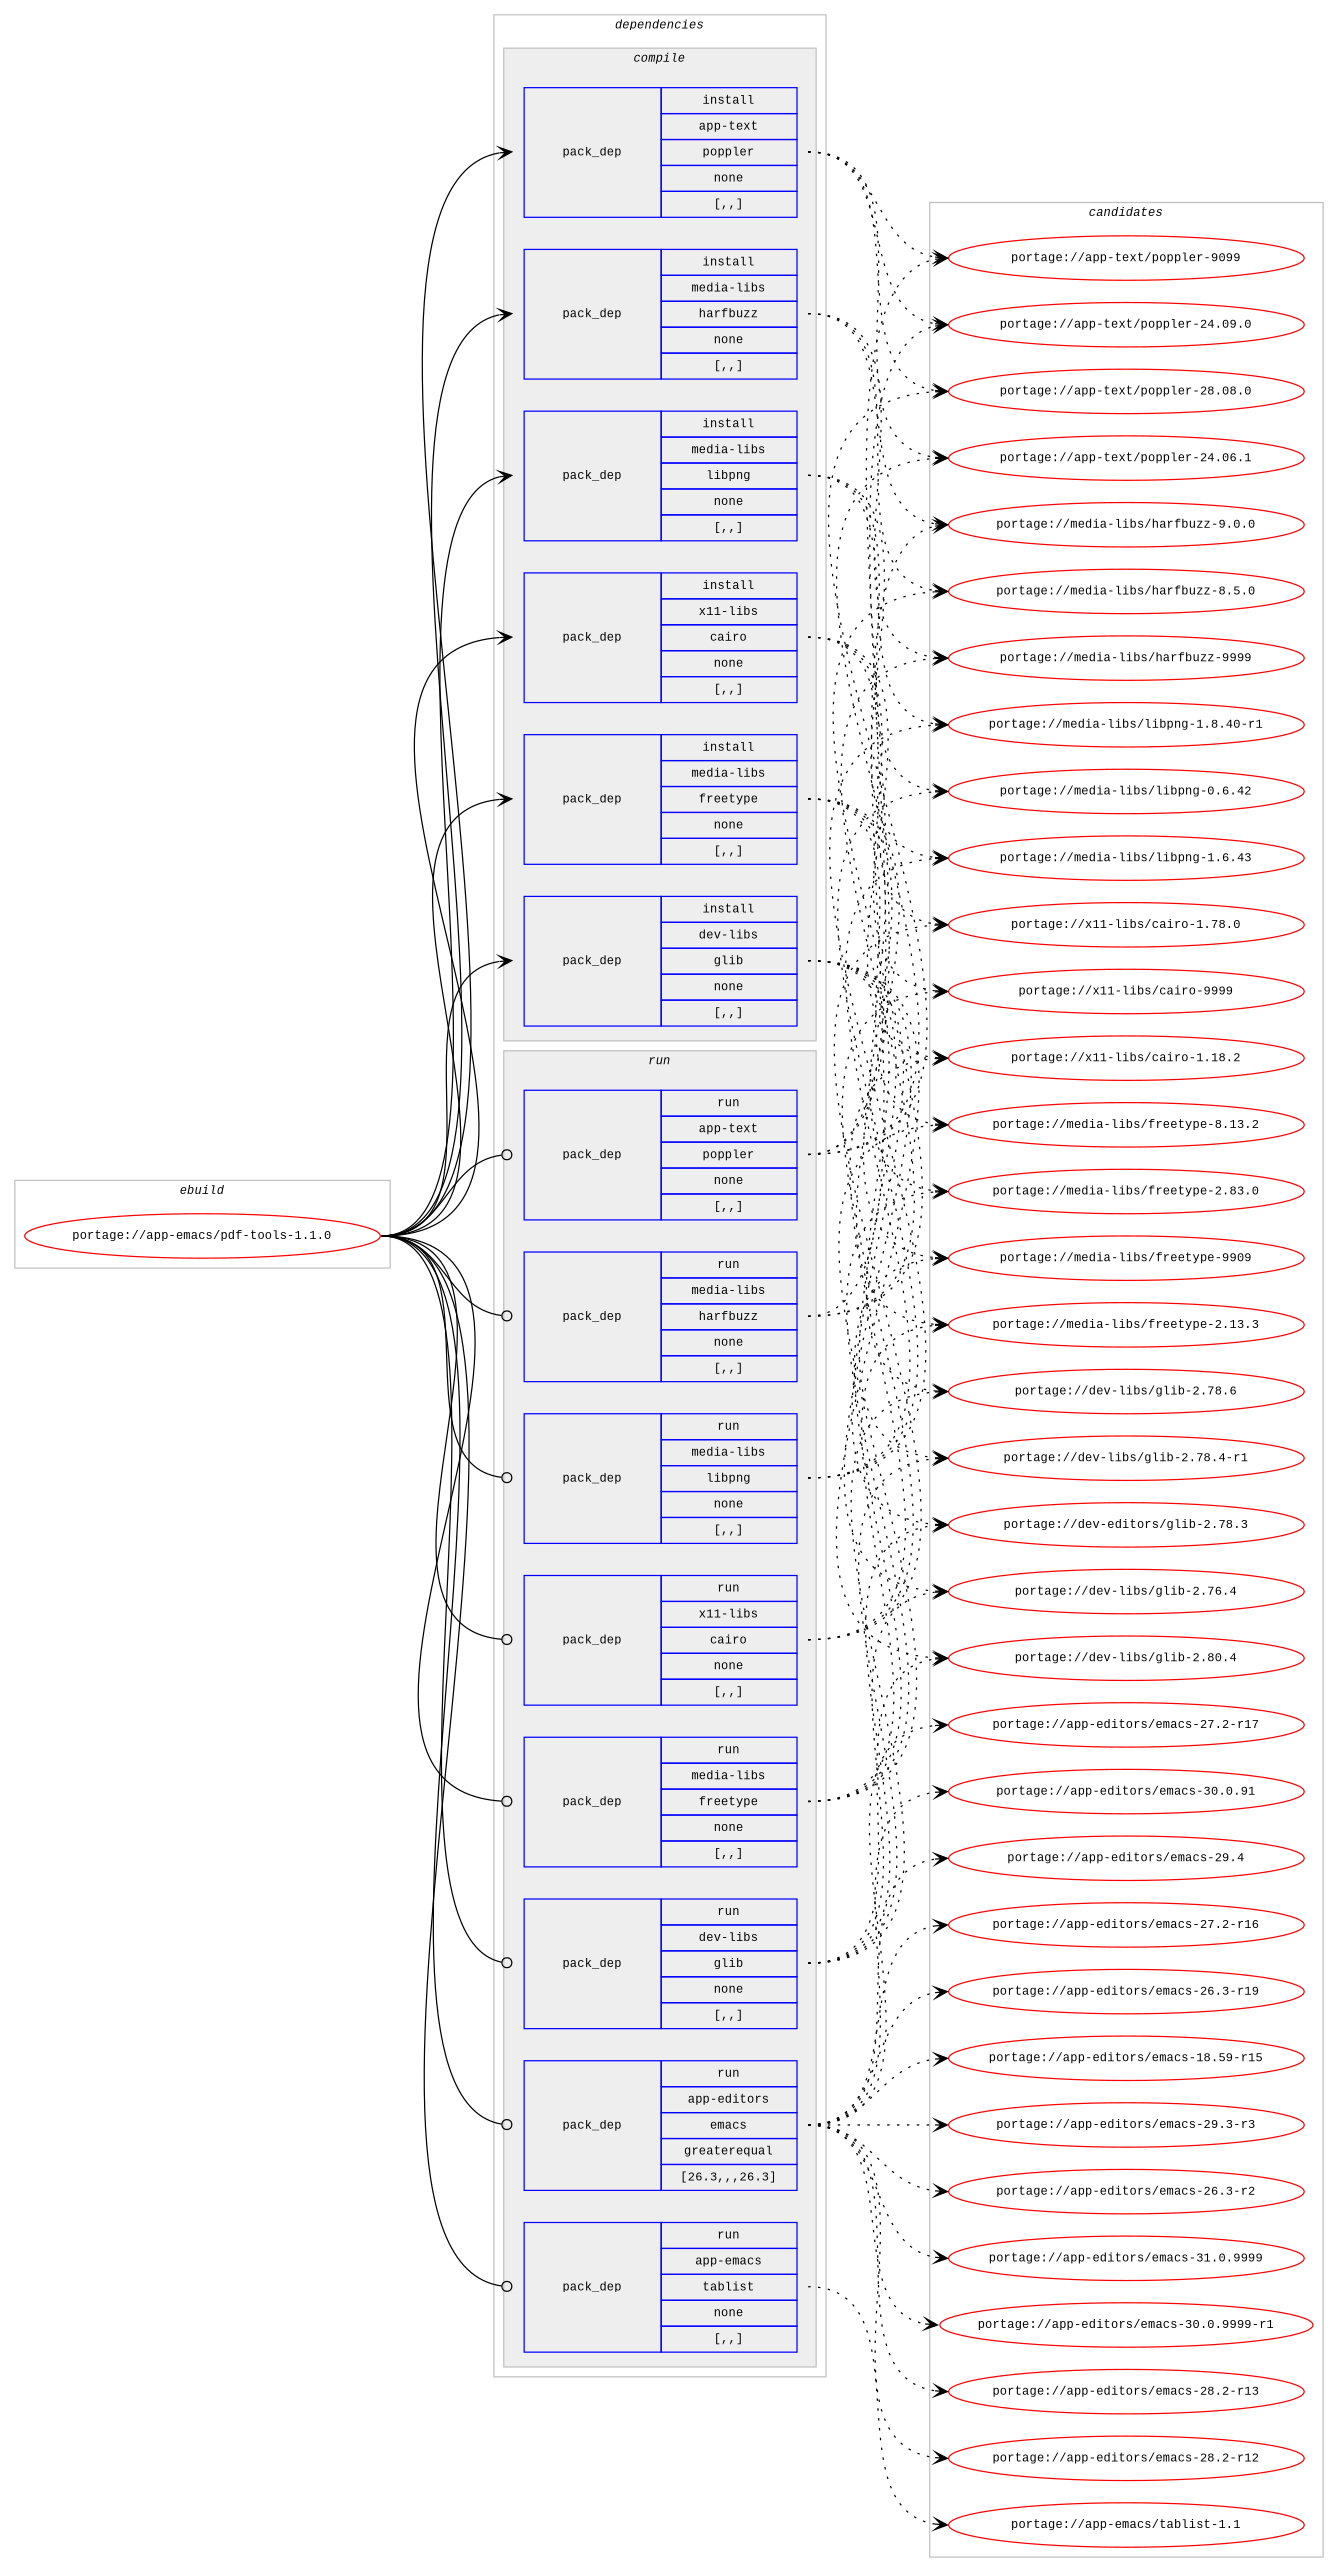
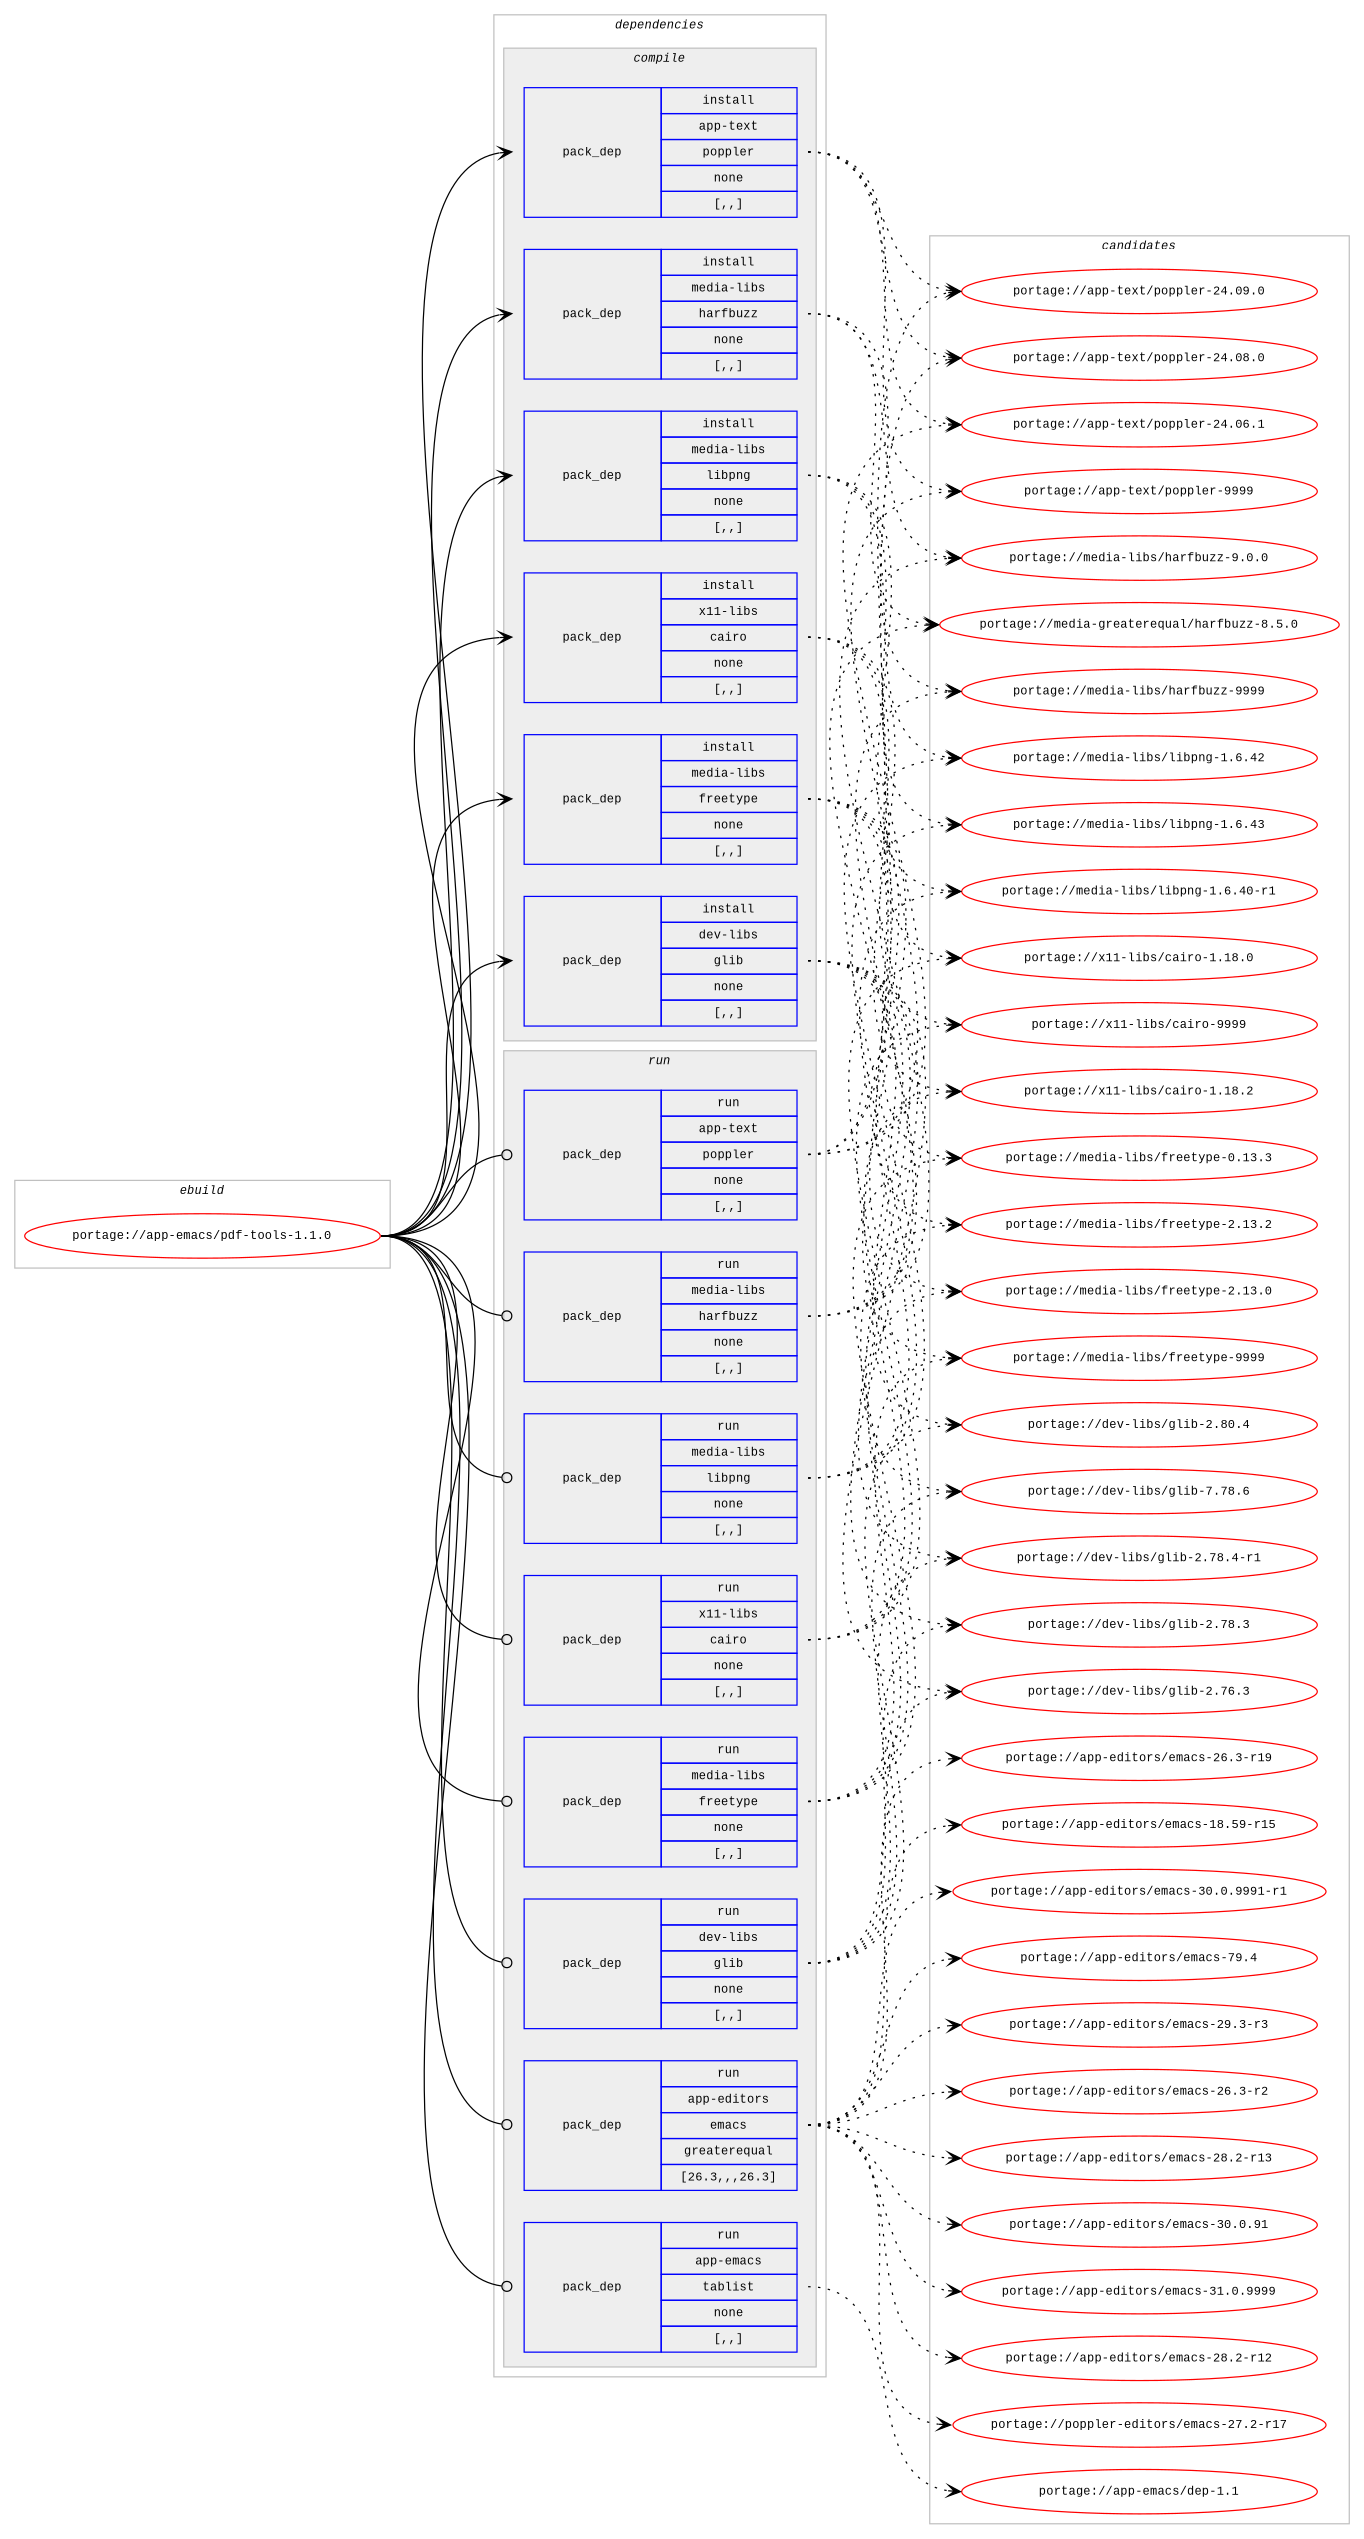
node "portage://app-text/poppler-9099": label "portage://app-text/poppler-9099" -> "portage://app-text/poppler-9999"
node "portage://app-text/poppler-28.08.0": label "portage://app-text/poppler-28.08.0" -> "portage://app-text/poppler-24.08.0"
node "portage://media-libs/harfbuzz-8.5.0": label "portage://media-libs/harfbuzz-8.5.0" -> "portage://media-greaterequal/harfbuzz-8.5.0"
node "portage://media-libs/libpng-1.8.40-r1": label "portage://media-libs/libpng-1.8.40-r1" -> "portage://media-libs/libpng-1.6.40-r1"
node "portage://media-libs/libpng-0.6.42": label "portage://media-libs/libpng-0.6.42" -> "portage://media-libs/libpng-1.6.42"
node "portage://x11-libs/cairo-1.78.0": label "portage://x11-libs/cairo-1.78.0" -> "portage://x11-libs/cairo-1.18.0"
node "portage://media-libs/freetype-8.13.2": label "portage://media-libs/freetype-8.13.2" -> "portage://media-libs/freetype-2.13.2"
node "portage://media-libs/freetype-2.83.0": label "portage://media-libs/freetype-2.83.0" -> "portage://media-libs/freetype-2.13.0"
node "portage://media-libs/freetype-9909": label "portage://media-libs/freetype-9909" -> "portage://media-libs/freetype-9999"
node "portage://media-libs/freetype-2.13.3": label "portage://media-libs/freetype-2.13.3" -> "portage://media-libs/freetype-0.13.3"
node "portage://dev-libs/glib-2.78.6": label "portage://dev-libs/glib-2.78.6" -> "portage://dev-libs/glib-7.78.6"
node "portage://dev-editors/glib-2.78.3": label "portage://dev-editors/glib-2.78.3" -> "portage://dev-libs/glib-2.78.3"
node "portage://dev-libs/glib-2.76.4": label "portage://dev-libs/glib-2.76.4" -> "portage://dev-libs/glib-2.76.3"
node "portage://app-editors/emacs-27.2-r17": label "portage://app-editors/emacs-27.2-r17" -> "portage://poppler-editors/emacs-27.2-r17"
node "portage://app-editors/emacs-29.4": label "portage://app-editors/emacs-29.4" -> "portage://app-editors/emacs-79.4"
node "portage://app-editors/emacs-27.2-r16": removed
node "portage://app-editors/emacs-30.0.9999-r1": label "portage://app-editors/emacs-30.0.9999-r1" -> "portage://app-editors/emacs-30.0.9991-r1"
node "portage://app-emacs/tablist-1.1": label "portage://app-emacs/tablist-1.1" -> "portage://app-emacs/dep-1.1"
